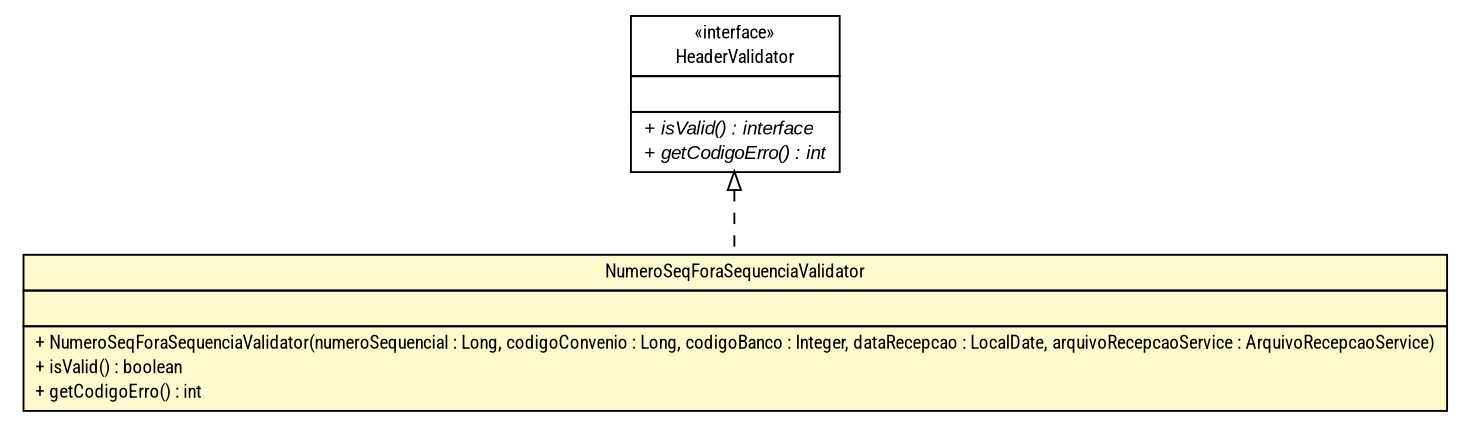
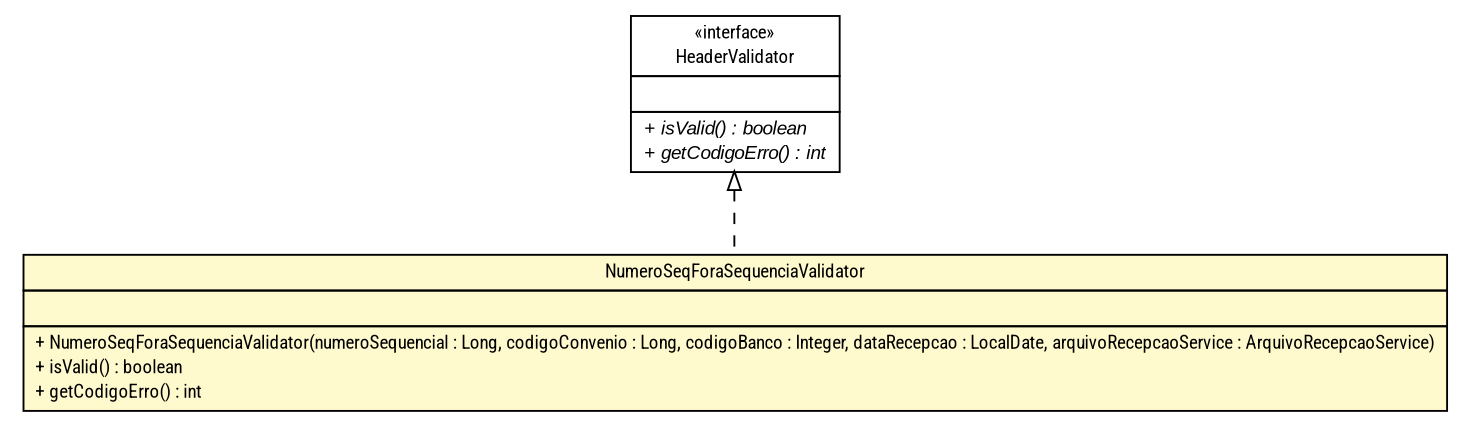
node "HeaderValidator": text "+ isValid() : interface" -> "+ isValid() : boolean"
